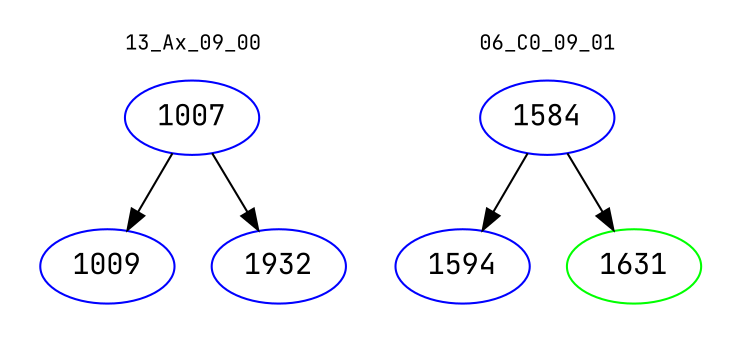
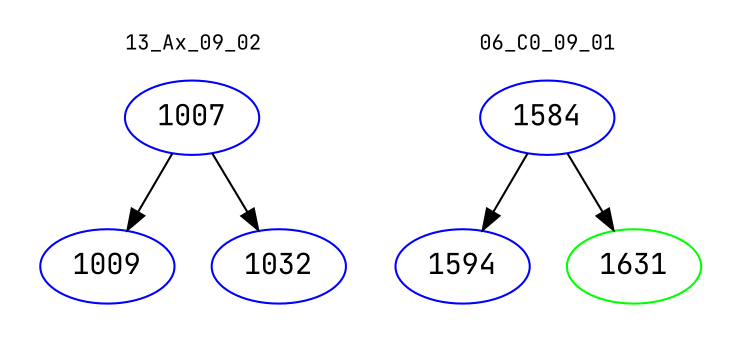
cluster "13_Ax_09_00": label "13_Ax_09_00" -> "13_Ax_09_02"
node "1932": label "1932" -> "1032"
